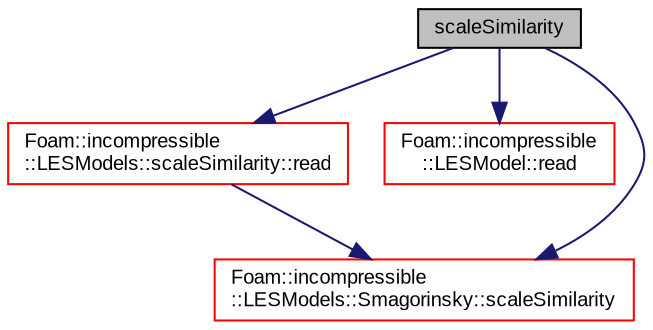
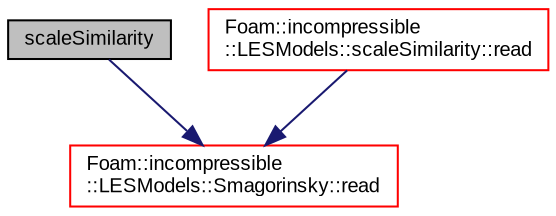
edge "scaleSimilarity" -> "Foam::incompressible ::LESModels::scaleSimilarity::read": removed
node "Foam::incompressible ::LESModel::read": removed
node "Foam::incompressible ::LESModels::Smagorinsky::scaleSimilarity": label "Foam::incompressible ::LESModels::Smagorinsky::scaleSimilarity" -> "Foam::incompressible ::LESModels::Smagorinsky::read"
